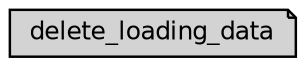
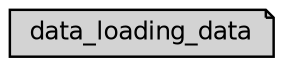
node "delete_loading_data": label "delete_loading_data" -> "data_loading_data"
